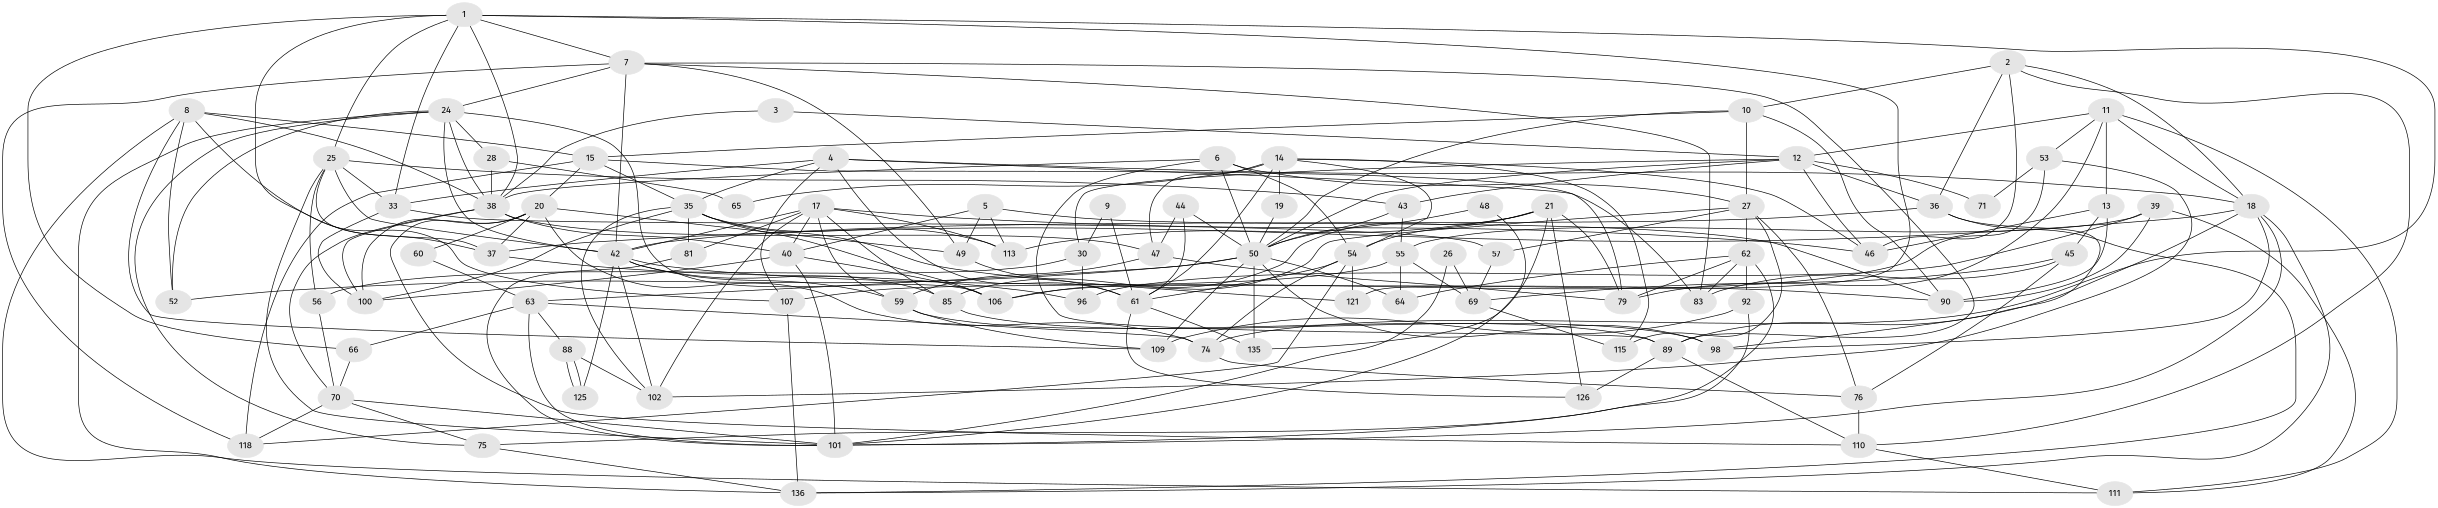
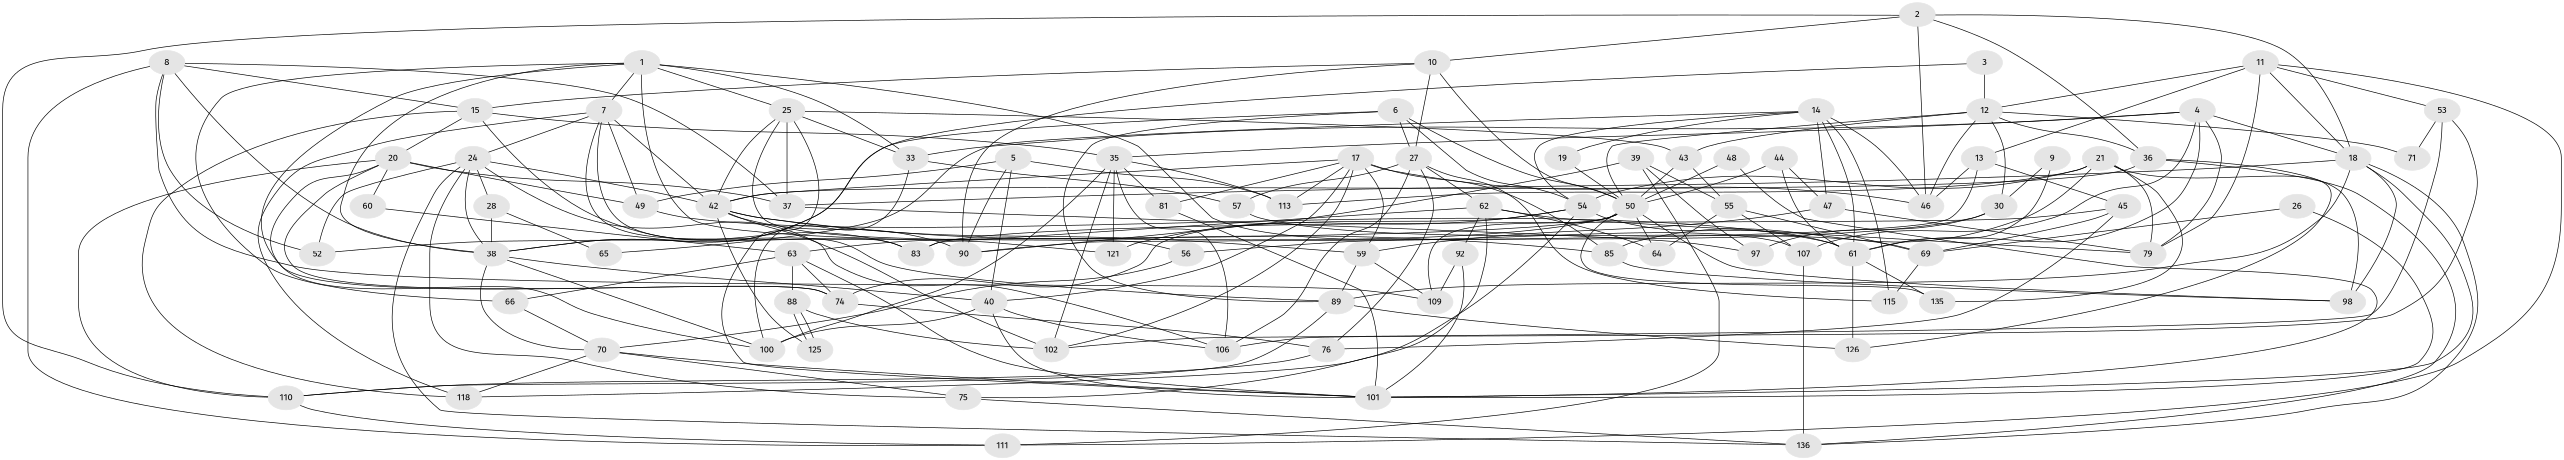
edge "38" -- "47": removed
node "96": label "96" -> "97"
